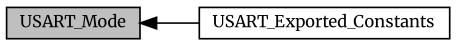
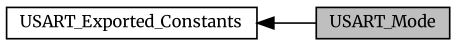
edge "USART_Exported_Constants" -> "USART_Mode": reversed
